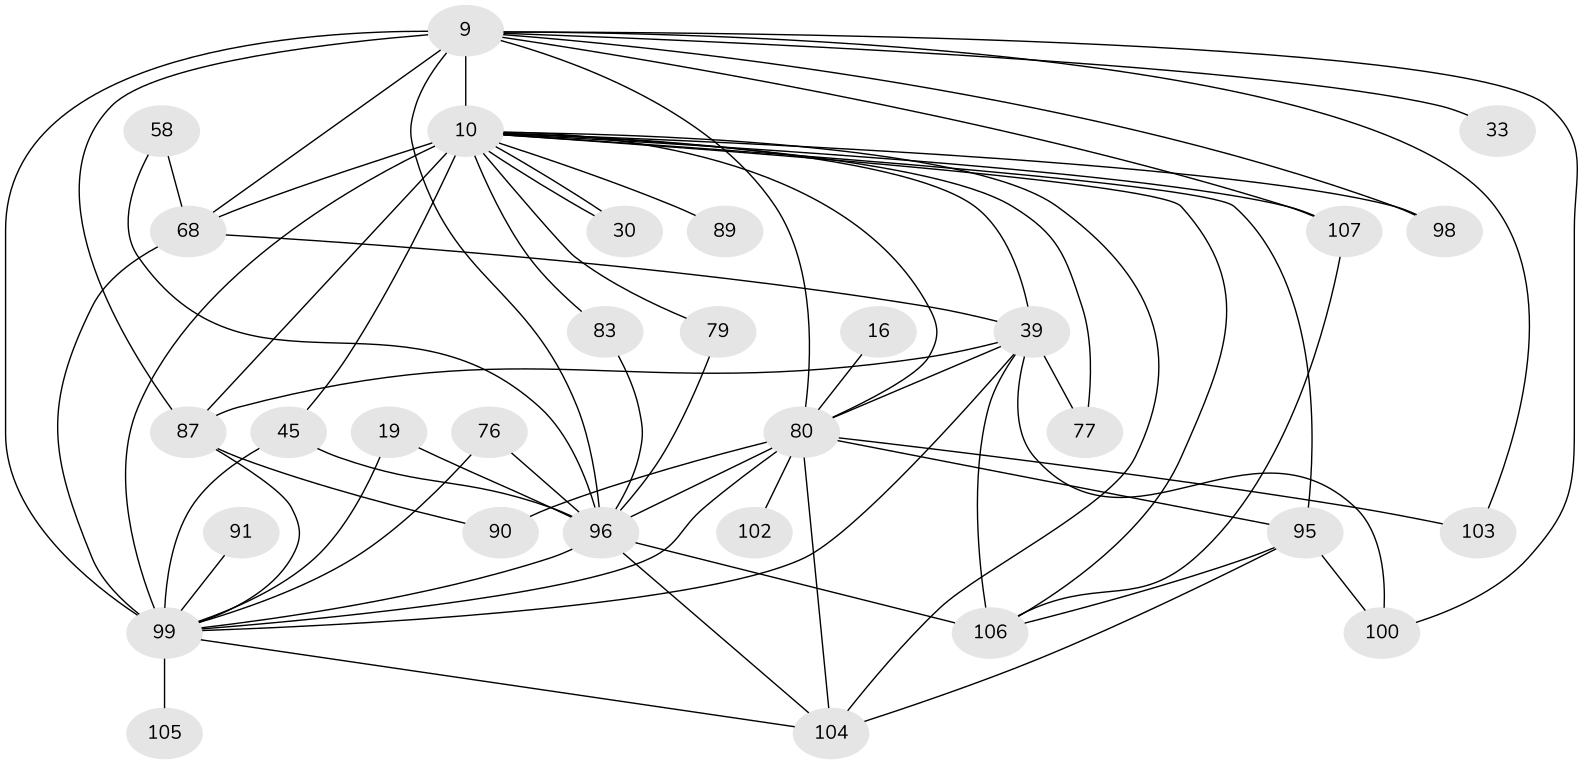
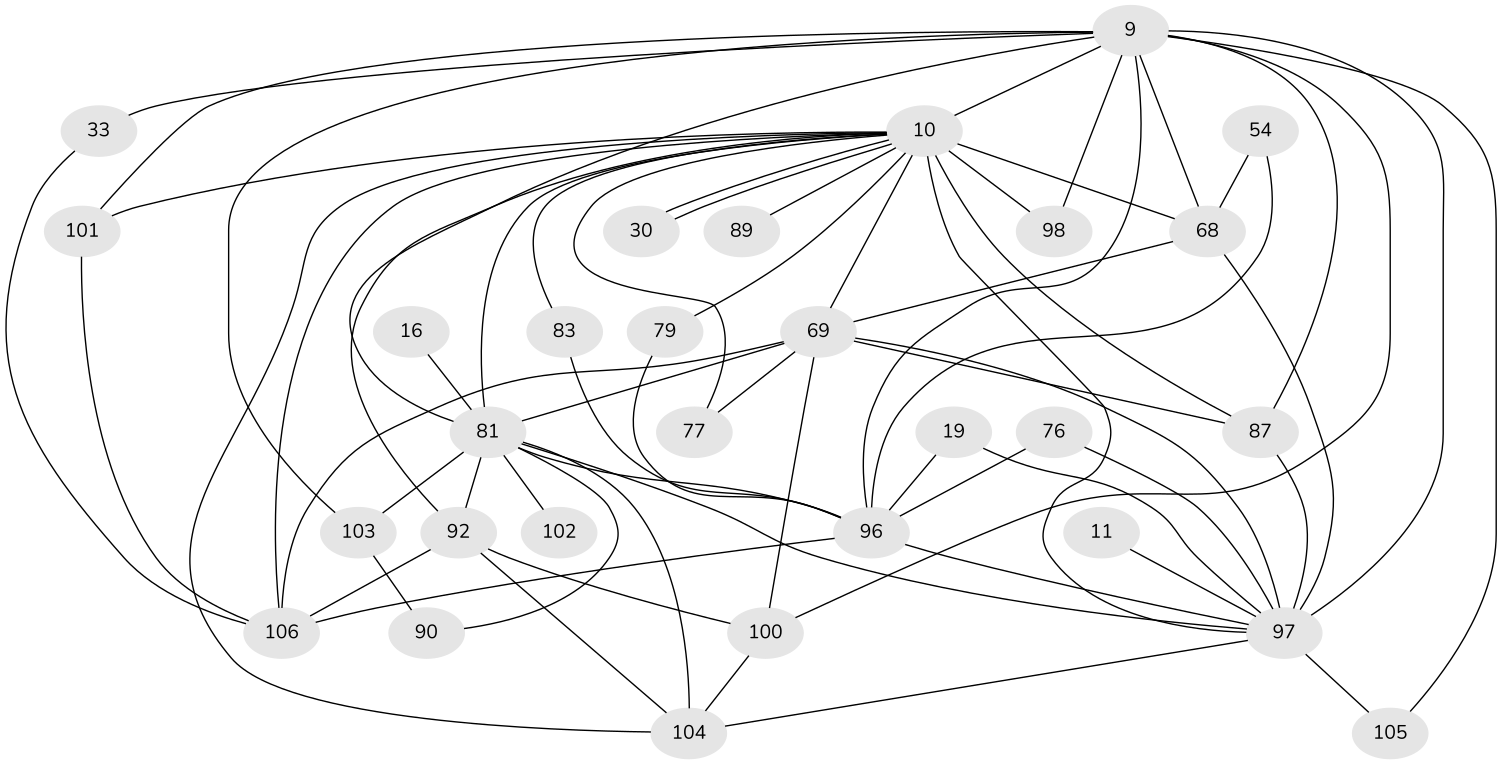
node "58": label "58" -> "54"
node "107": label "107" -> "101"
edge "9" -- "105": added
node "39": label "39" -> "69"
edge "33" -- "106": added
node "45": removed
node "80": label "80" -> "81"
edge "87" -- "90": now "103" -- "90"
node "91": label "91" -> "11"
node "95": label "95" -> "92"
node "99": label "99" -> "97"
edge "96" -- "104": now "100" -- "104"
